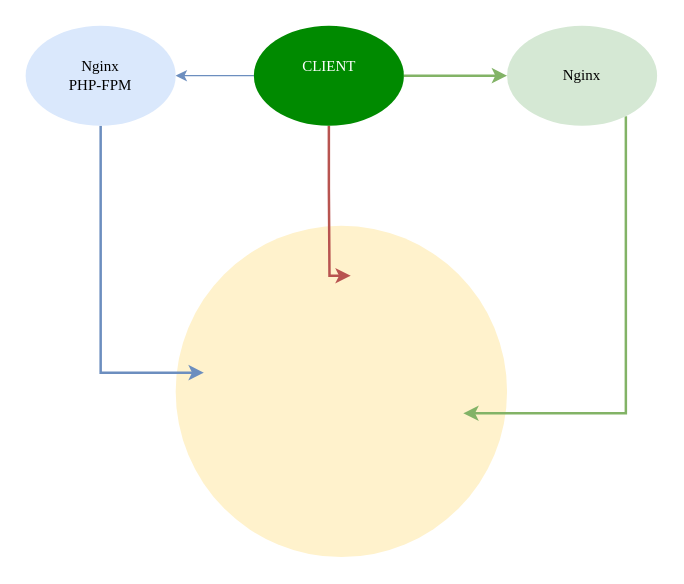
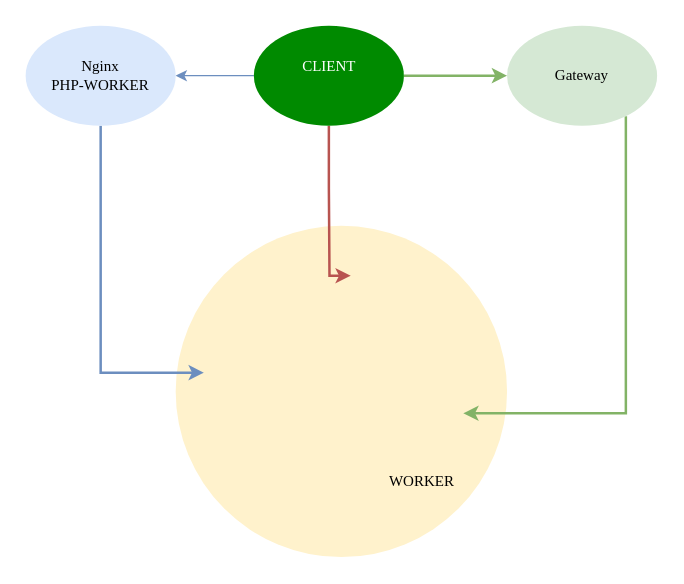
node "Nginx PHP-FPM": label "Nginx PHP-FPM" -> "Nginx PHP-WORKER"
node "Nginx": label "Nginx" -> "Gateway"
node "WORKER": added
